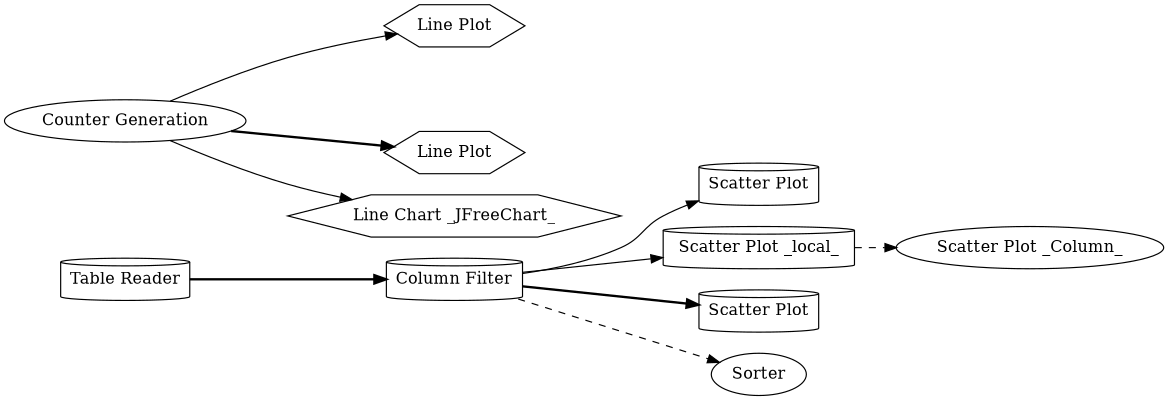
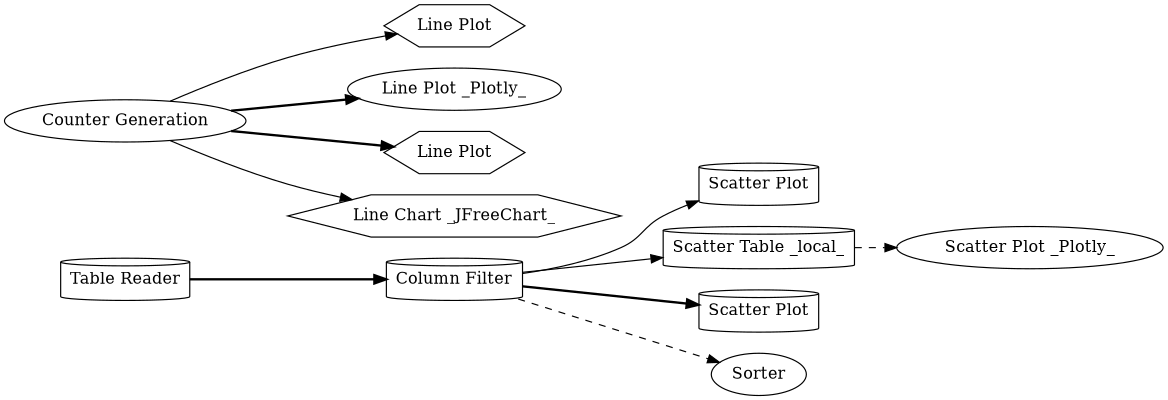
node "Line Plot _Plotly_": added
node "Scatter Plot _local_": label "Scatter Plot _local_" -> "Scatter Table _local_"
node "Scatter Plot _Column_": label "Scatter Plot _Column_" -> "Scatter Plot _Plotly_"
